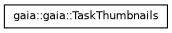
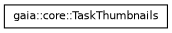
node "gaia::gaia::TaskThumbnails": label "gaia::gaia::TaskThumbnails" -> "gaia::core::TaskThumbnails"
